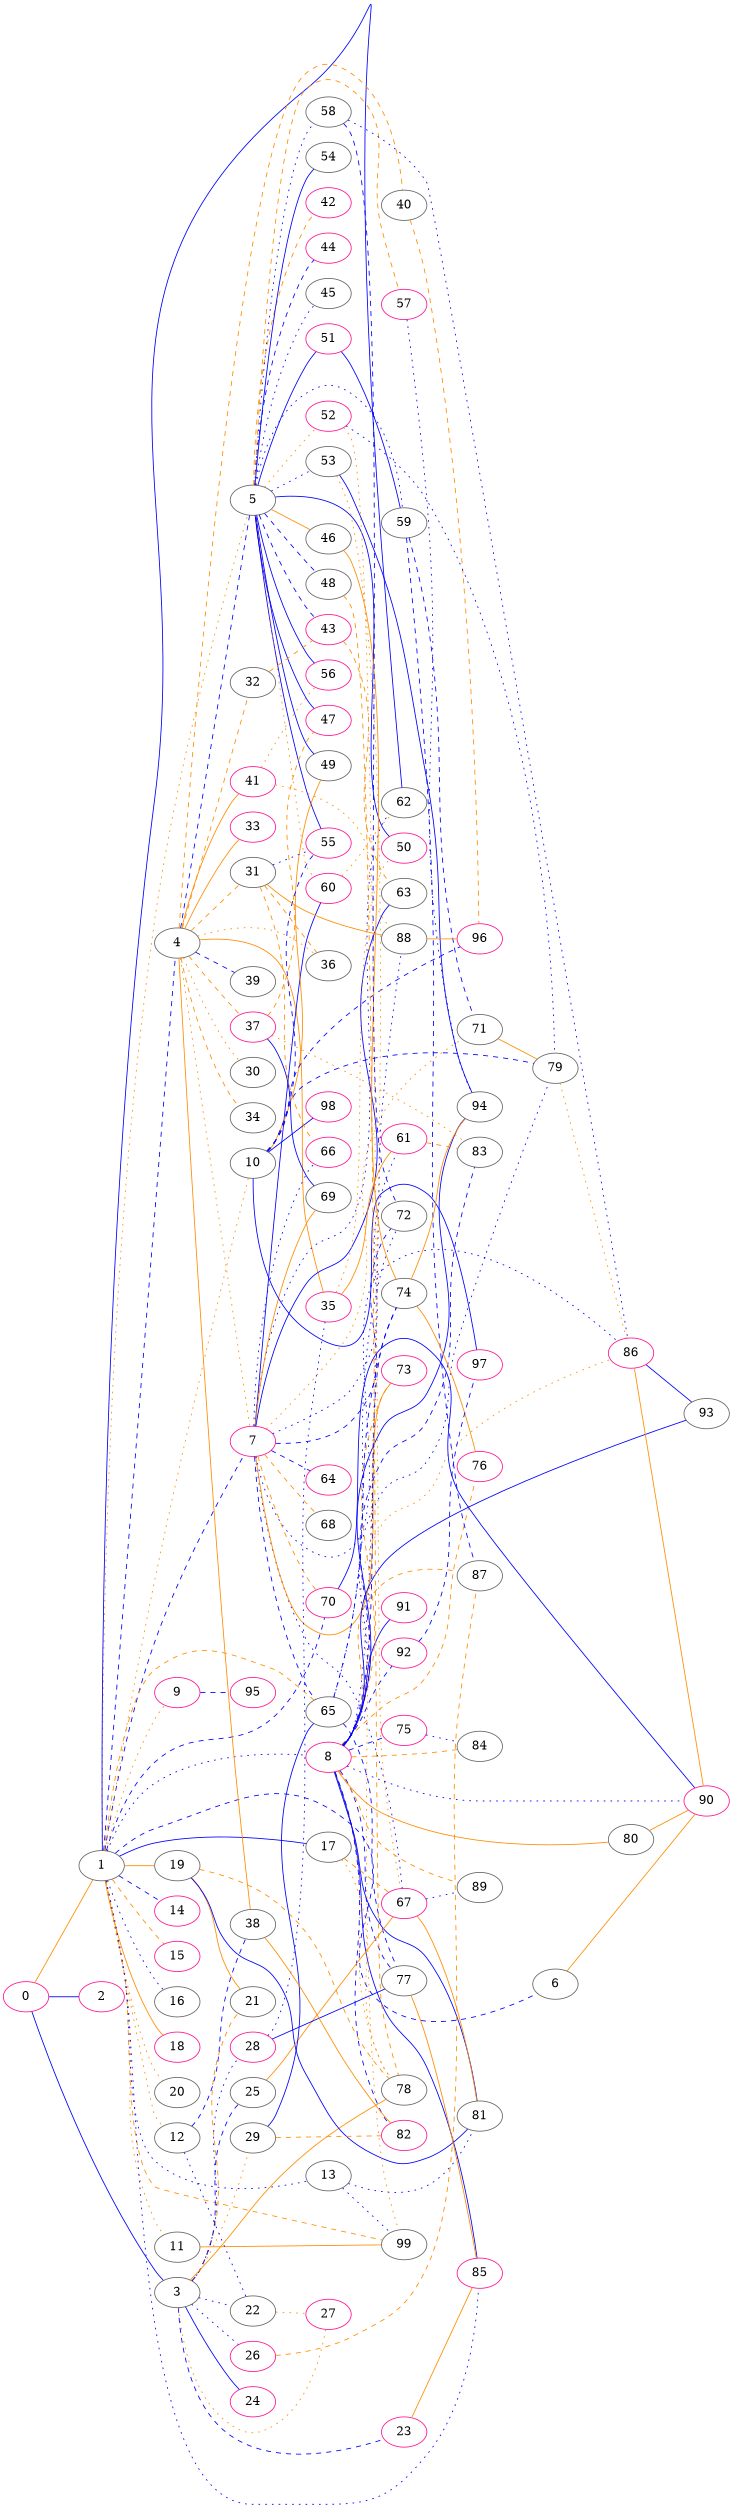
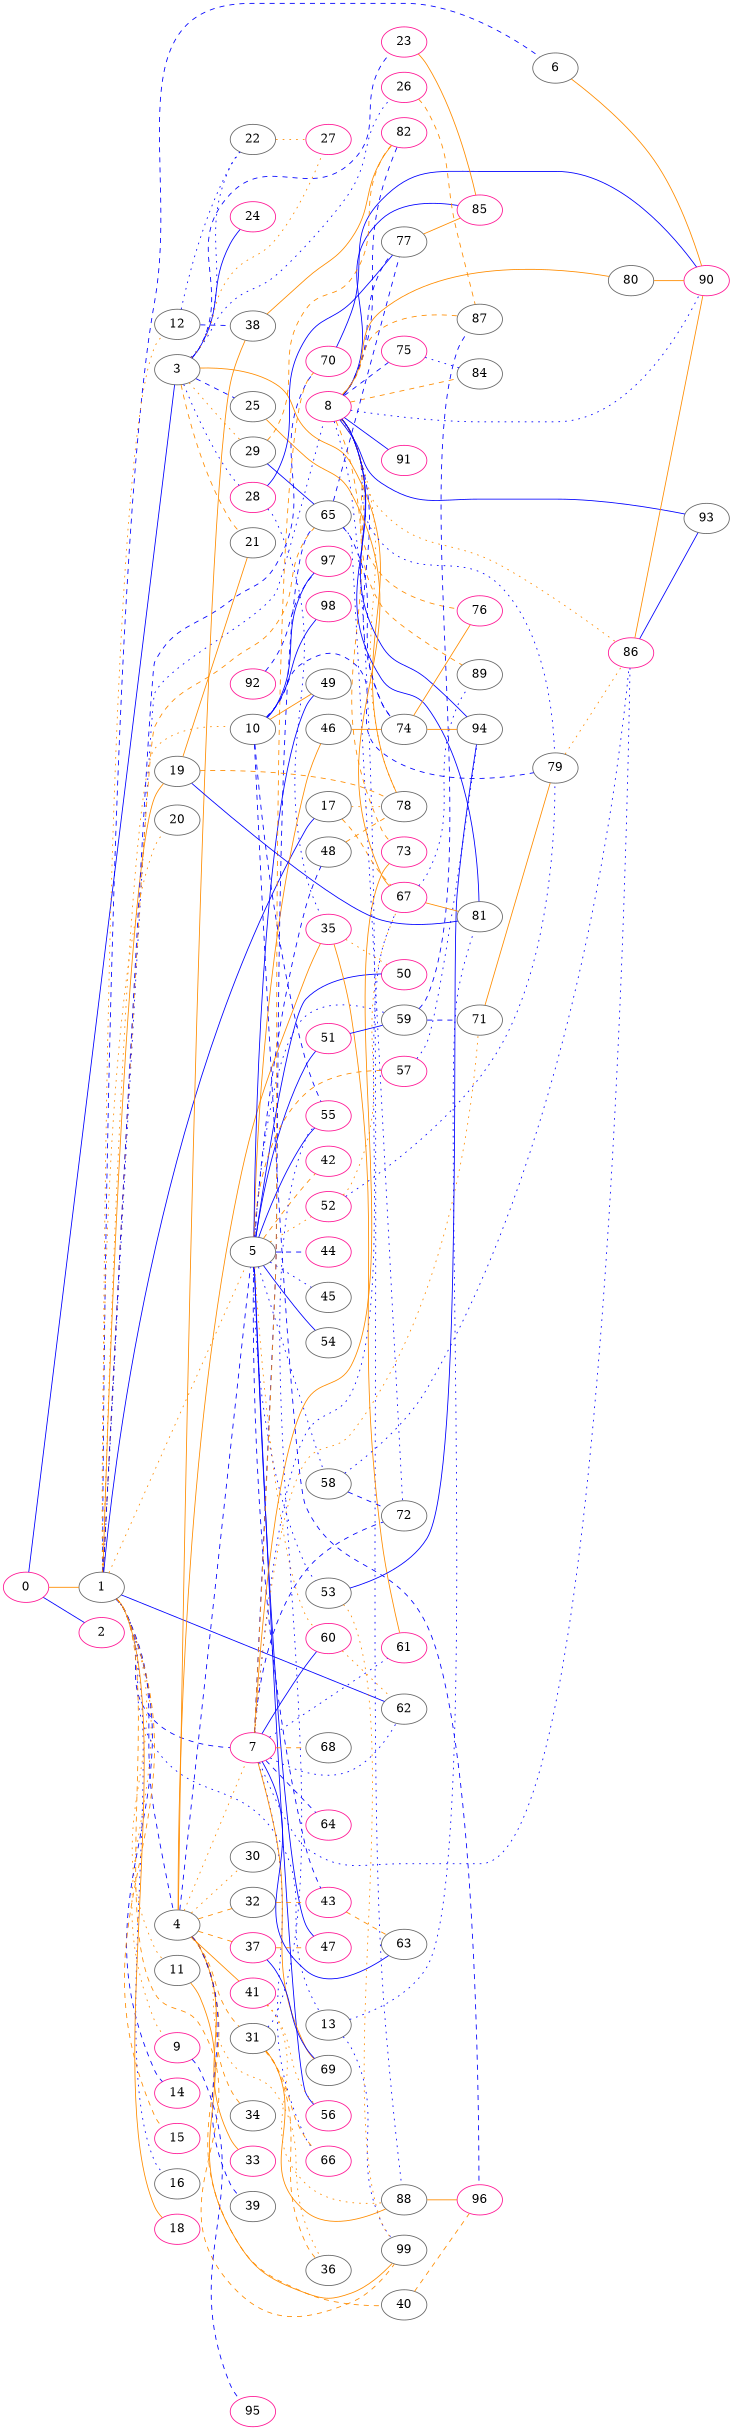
node "83": removed
edge "92" -- "8": removed
edge "1" -- "85": removed
